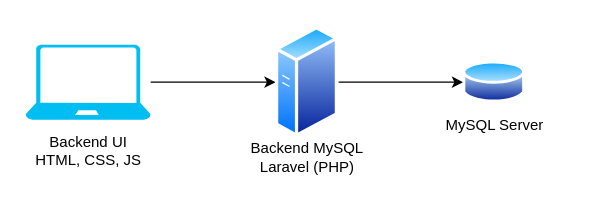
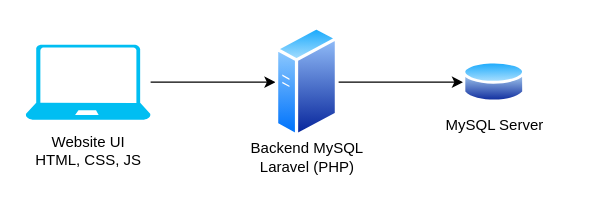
node "Backend UI HTML, CSS, JS": label "Backend UI HTML, CSS, JS" -> "Website UI HTML, CSS, JS"
